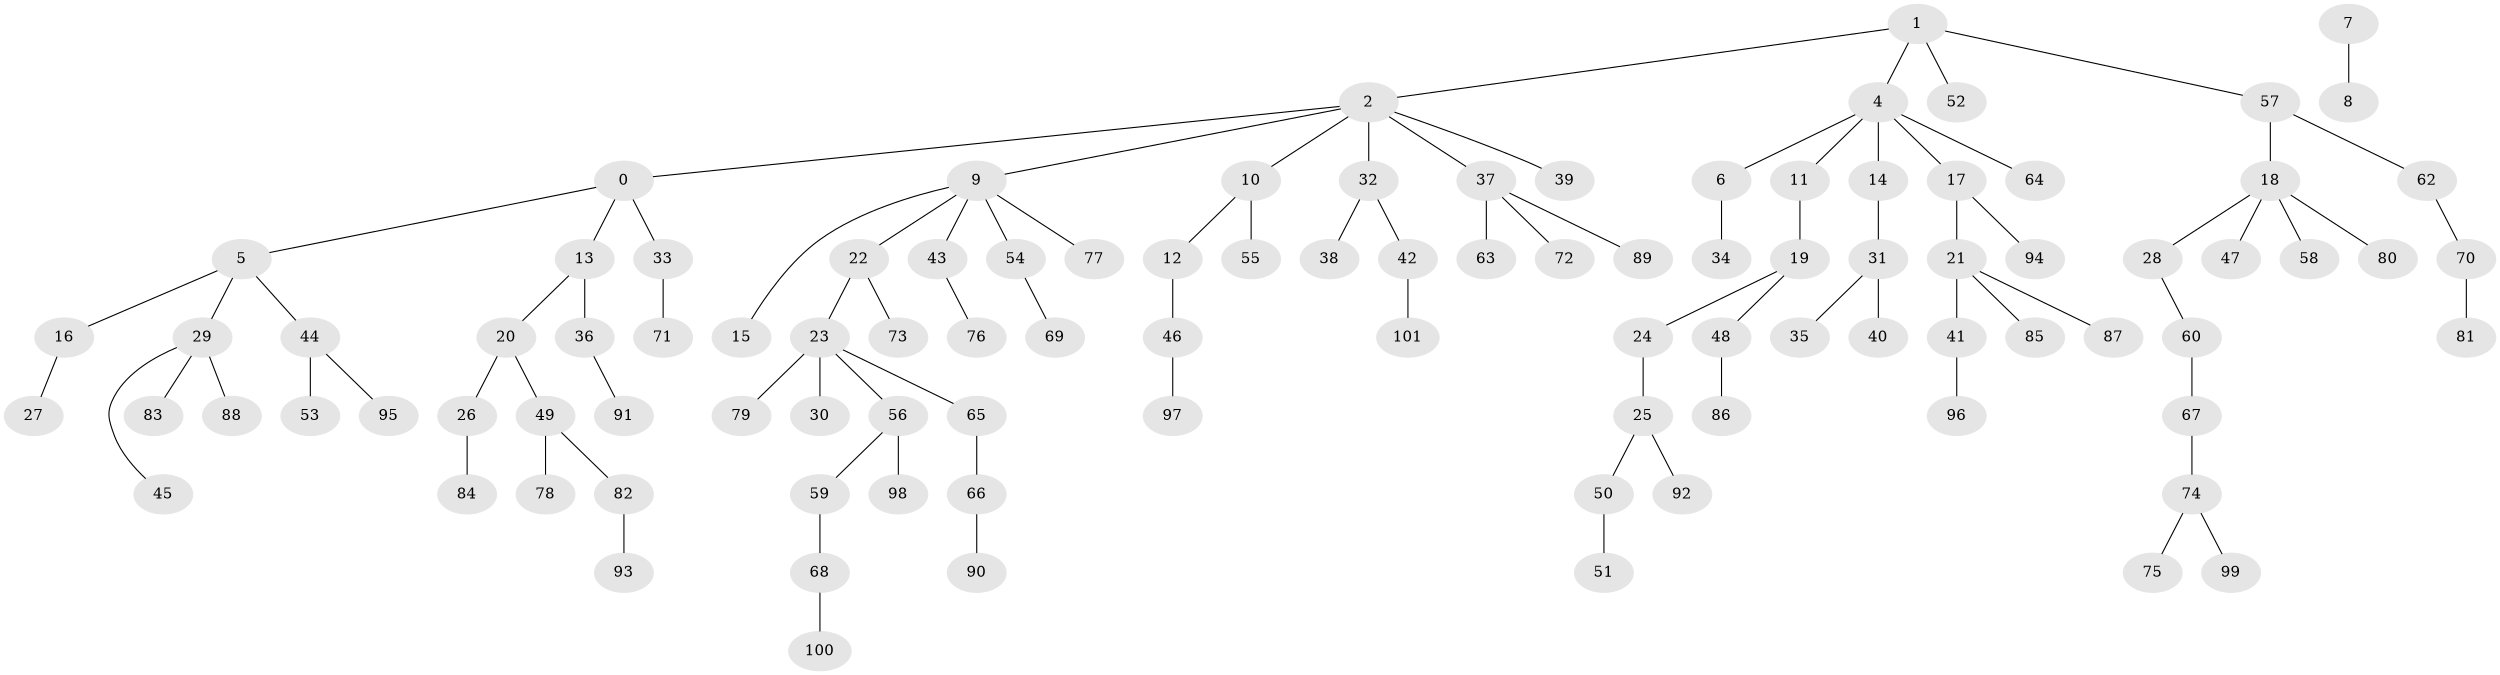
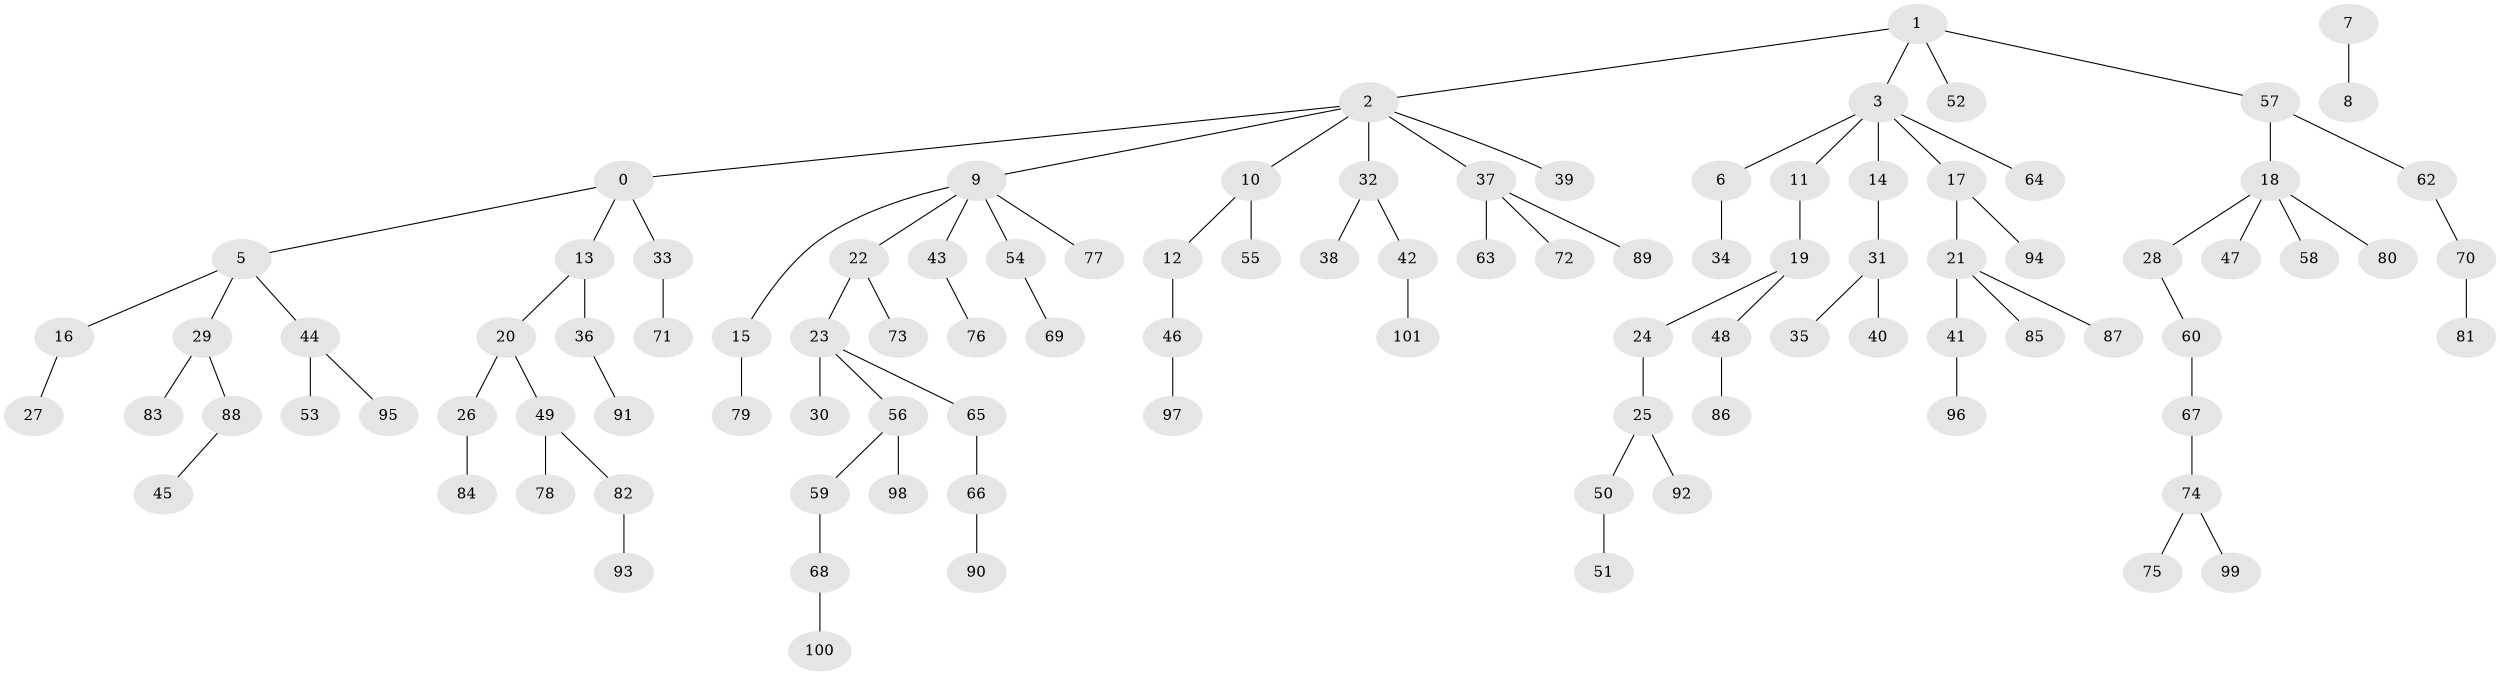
node "4": label "4" -> "3"
edge "23" -- "79": now "15" -- "79"
edge "29" -- "45": now "88" -- "45"
